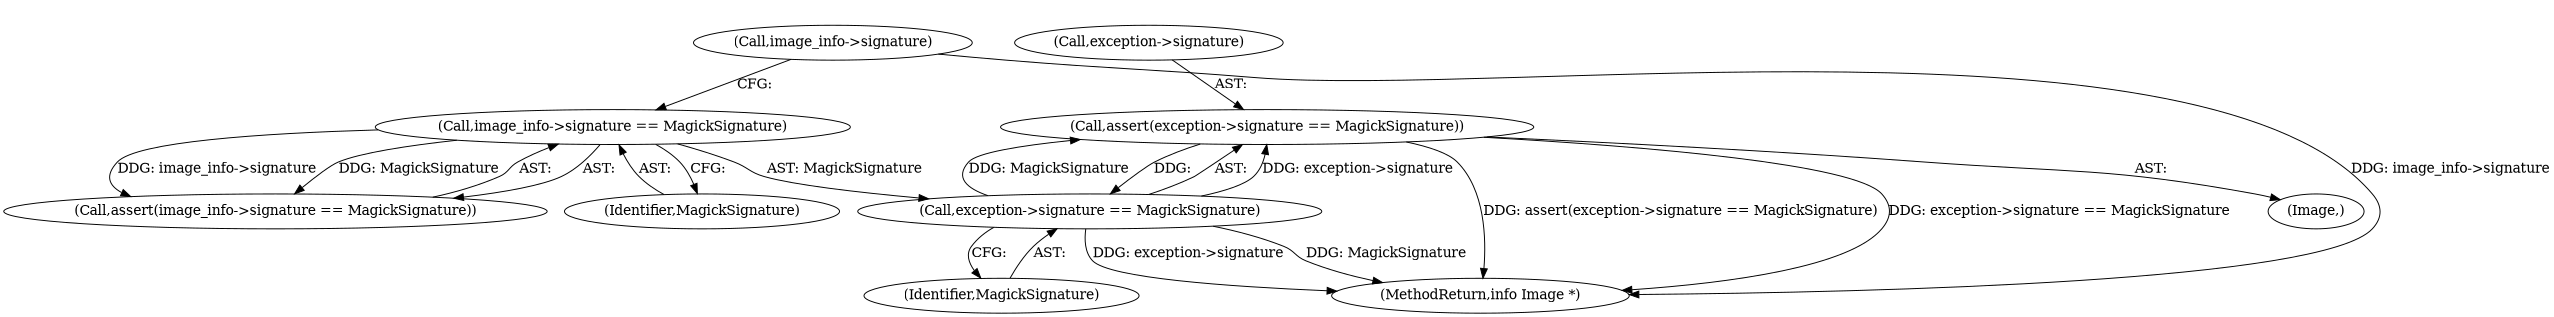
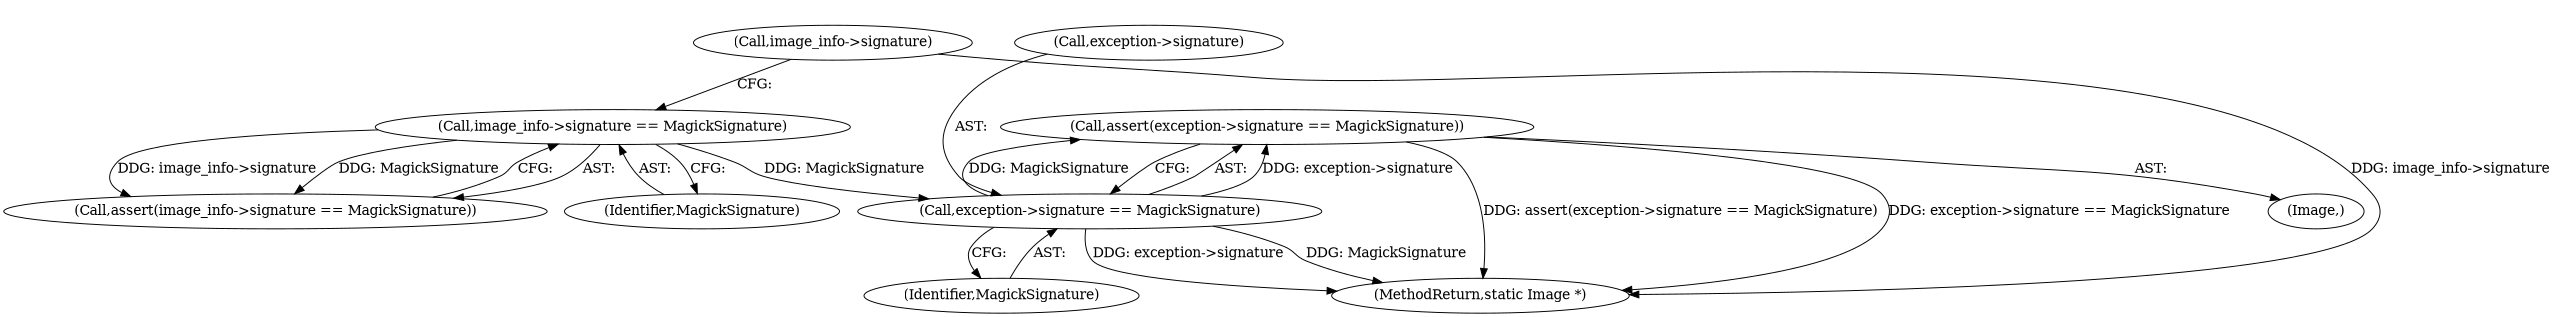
edge "(Call,exception->signature)" -> "(Call,assert(exception->signature == MagickSignature))": now "(Call,exception->signature)" -> "(Call,exception->signature == MagickSignature)"
edge "(Call,assert(image_info->signature == MagickSignature))" -> "(Call,image_info->signature == MagickSignature)": label "AST: " -> "CFG: "
edge "(Call,image_info->signature == MagickSignature)" -> "(Call,exception->signature == MagickSignature)": label "AST: MagickSignature" -> "DDG: MagickSignature"
edge "(Call,assert(exception->signature == MagickSignature))" -> "(Call,exception->signature == MagickSignature)": label "DDG: " -> "CFG: "
node "(MethodReturn,info Image *)": label "(MethodReturn,info Image *)" -> "(MethodReturn,static Image *)"
